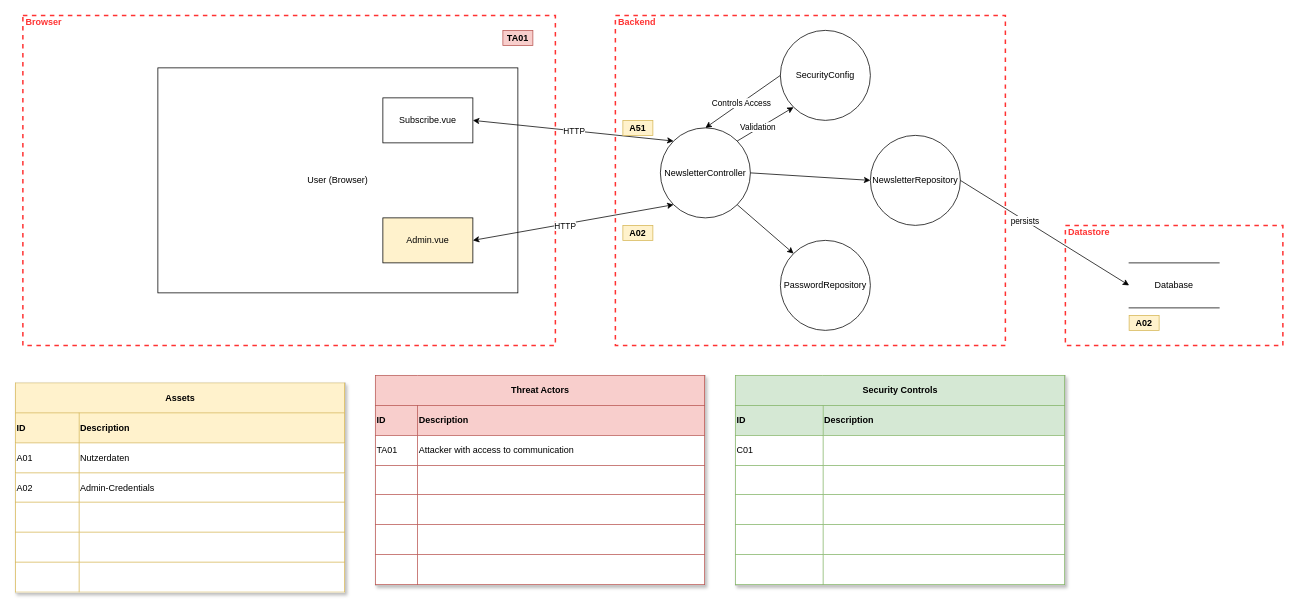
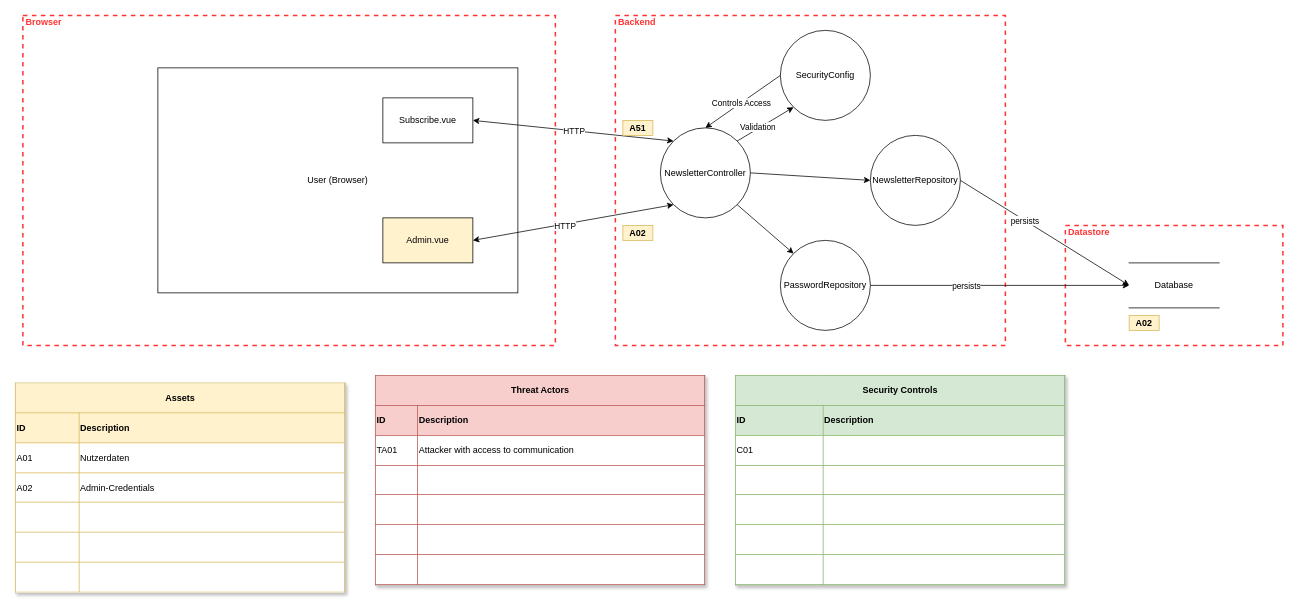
node "TA01": removed
edge "PasswordRepository" -> "Database": added, label "persists"
